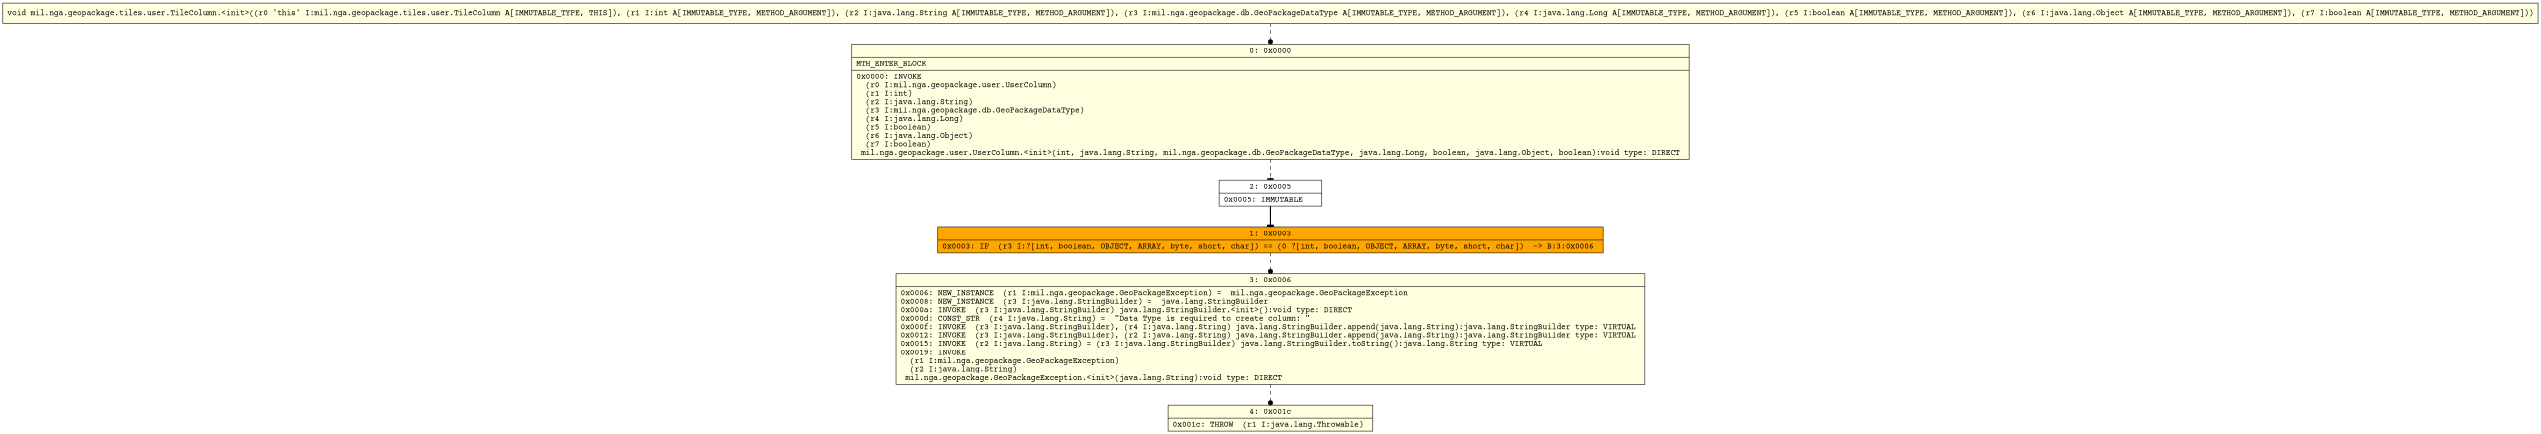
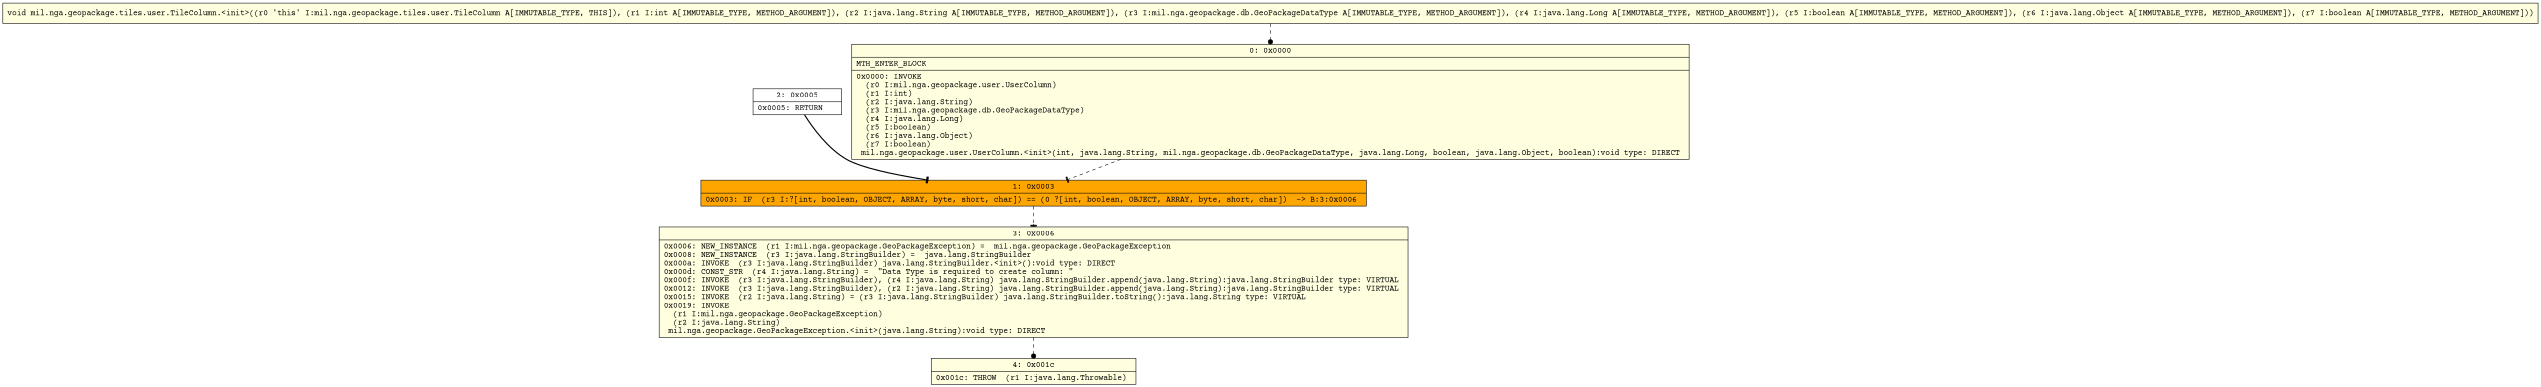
edge "0: 0x0000" -> "2: 0x0005": now "0: 0x0000" -> "1: 0x0003"
node "2: 0x0005": text "0x0005: IMMUTABLE" -> "0x0005: RETURN"
edge "1: 0x0003" -> "3: 0x0006": arrowhead dot -> tee
